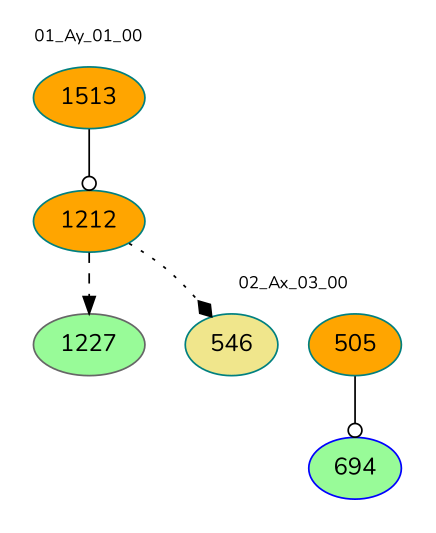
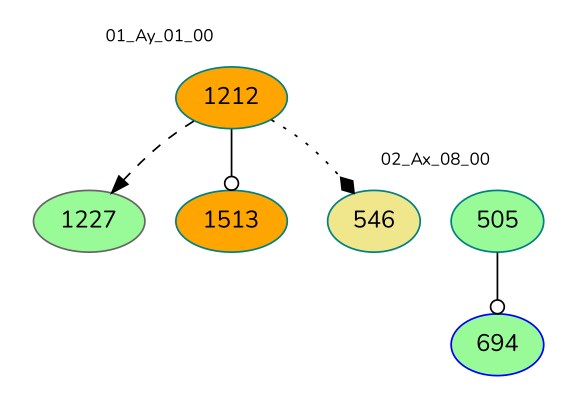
edge "1513" -> "1212": reversed
cluster "02_Ax_03_00": label "02_Ax_03_00" -> "02_Ax_08_00"
node "505": fillcolor orange -> palegreen
